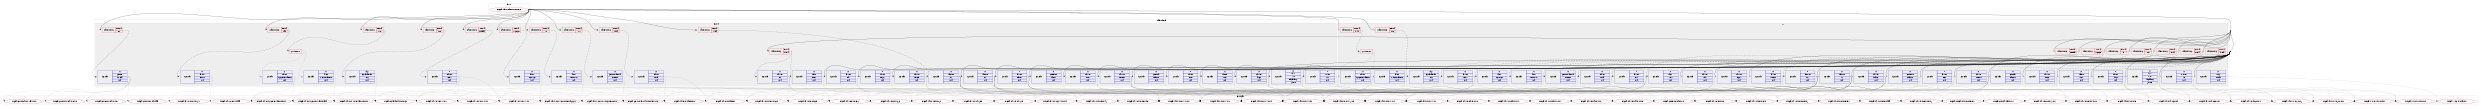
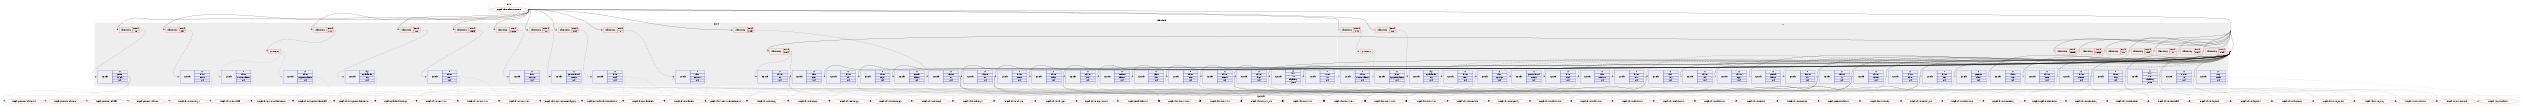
node "portage://app-tmpfiles/doxygen-1.8.17": label "portage://app-tmpfiles/doxygen-1.8.17" -> "portage://app-doc/doxygen-1.8.17"
node "portage://dev-libs/glib-2.66.4": added
